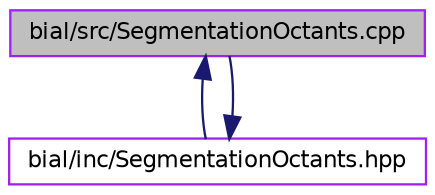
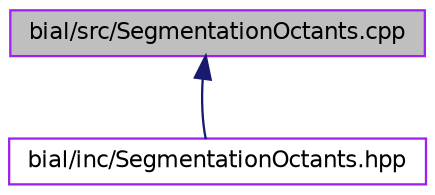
edge "bial/src/SegmentationOctants.cpp" -> "bial/inc/SegmentationOctants.hpp": removed
